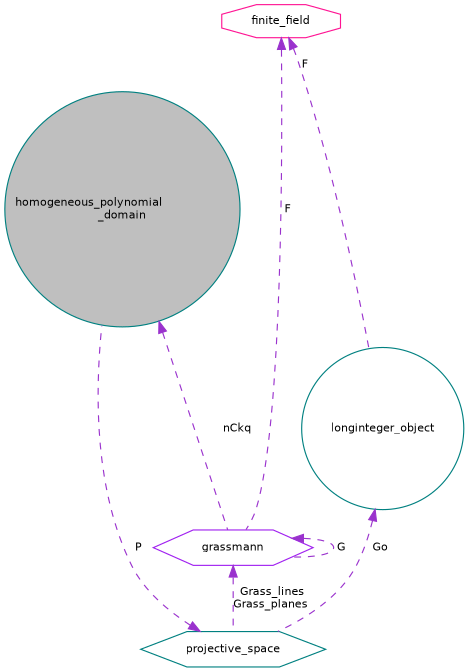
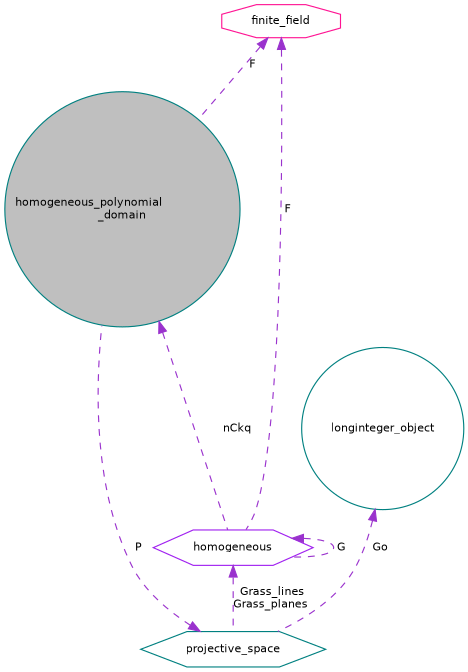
edge "longinteger_object" -> "finite_field": now "homogeneous_polynomial _domain" -> "finite_field"
node "grassmann": label "grassmann" -> "homogeneous"
